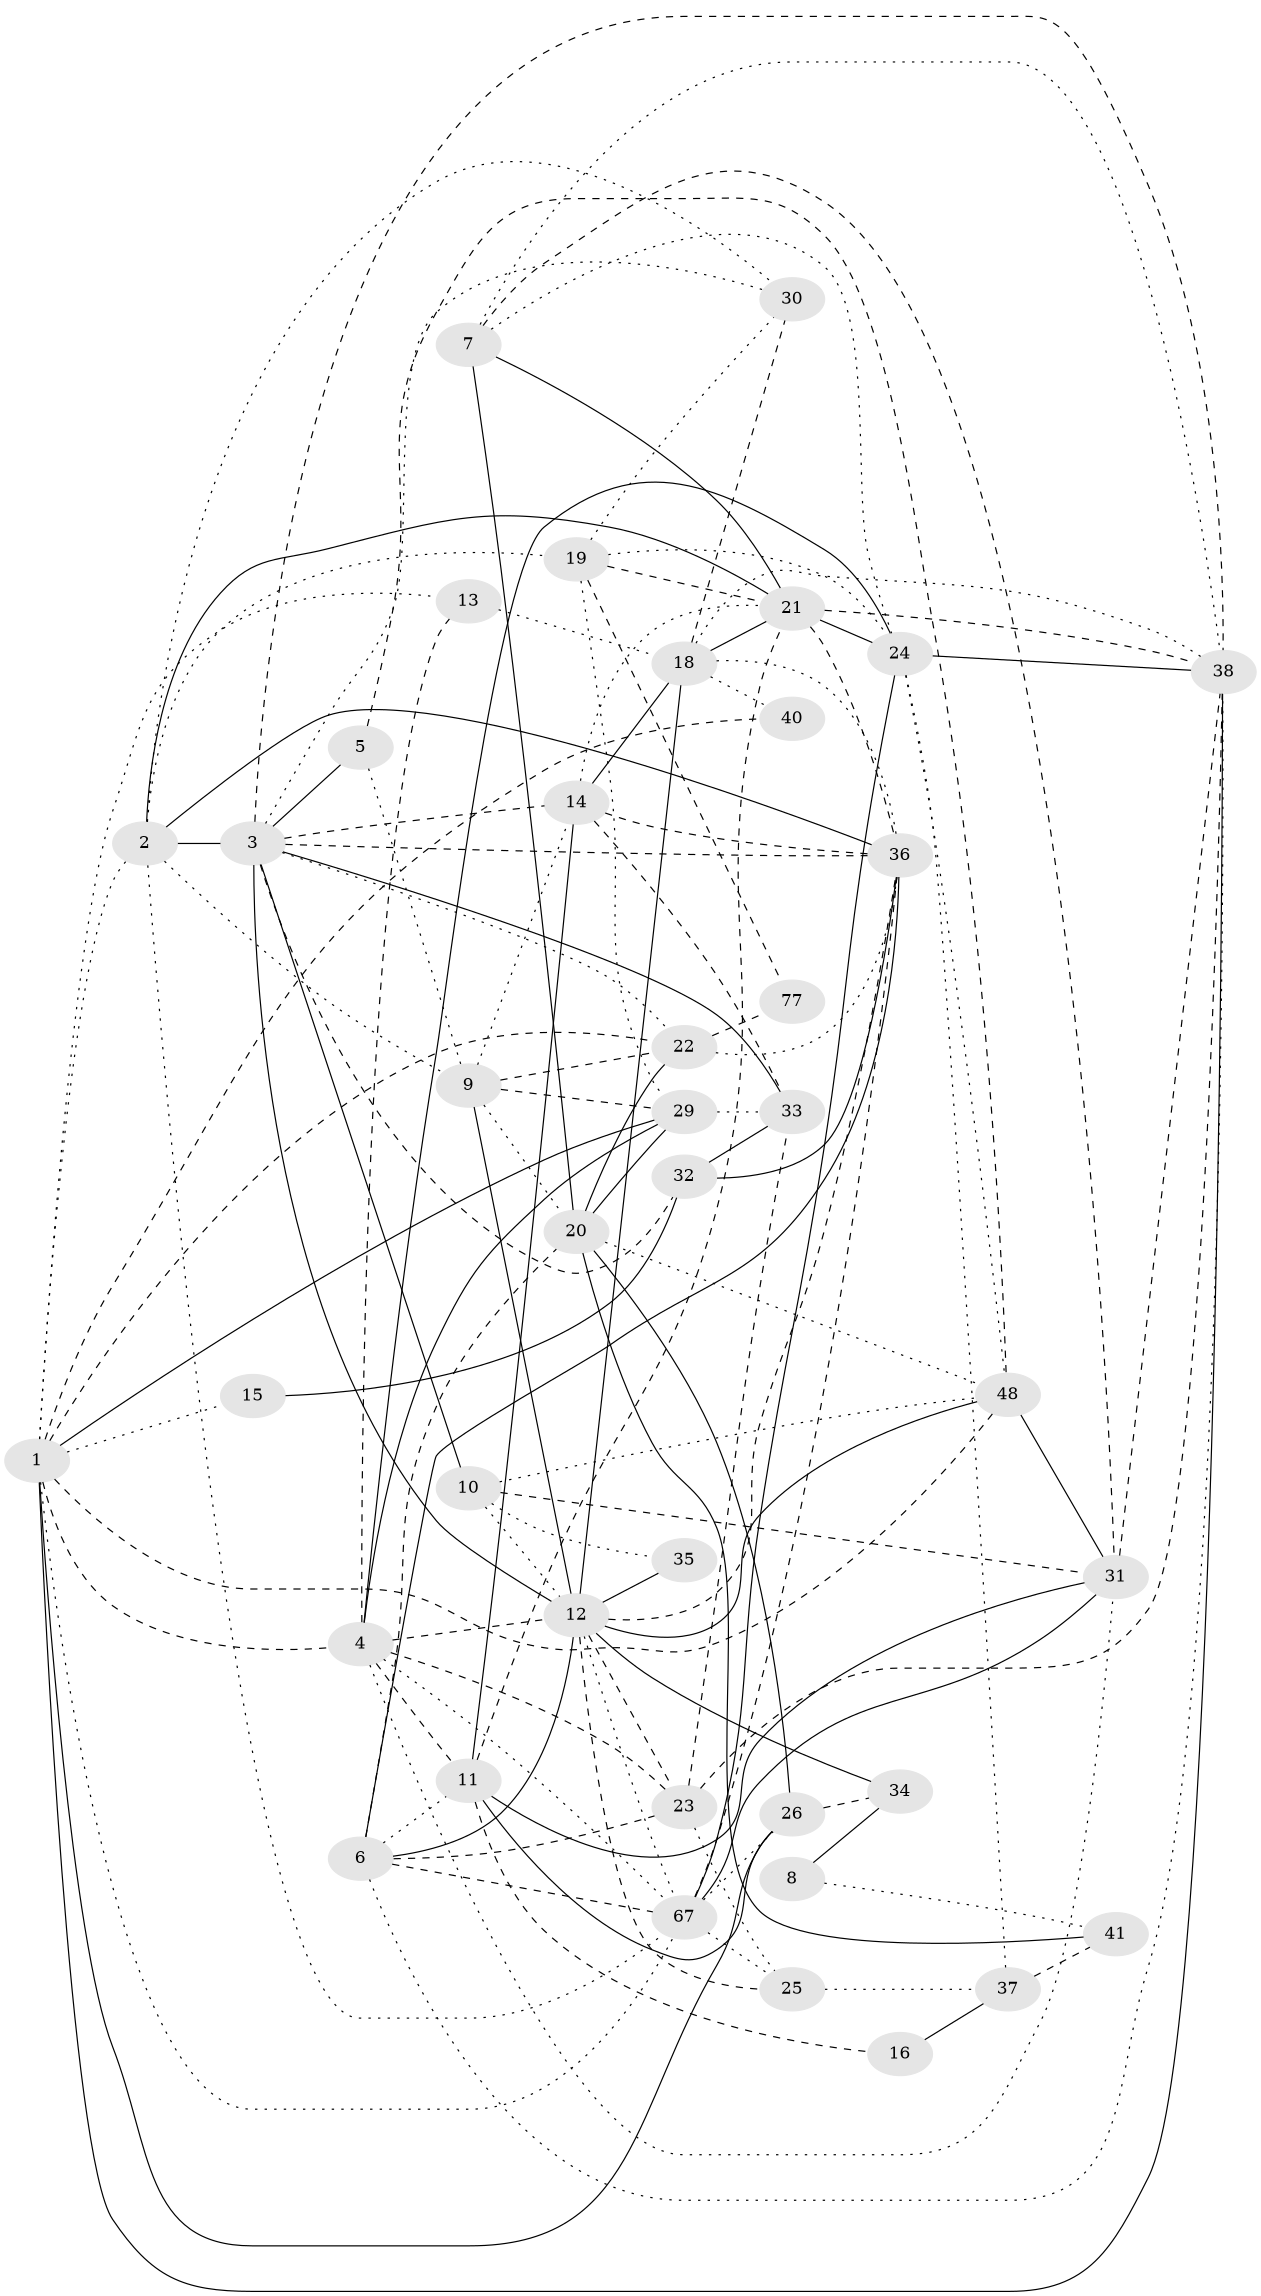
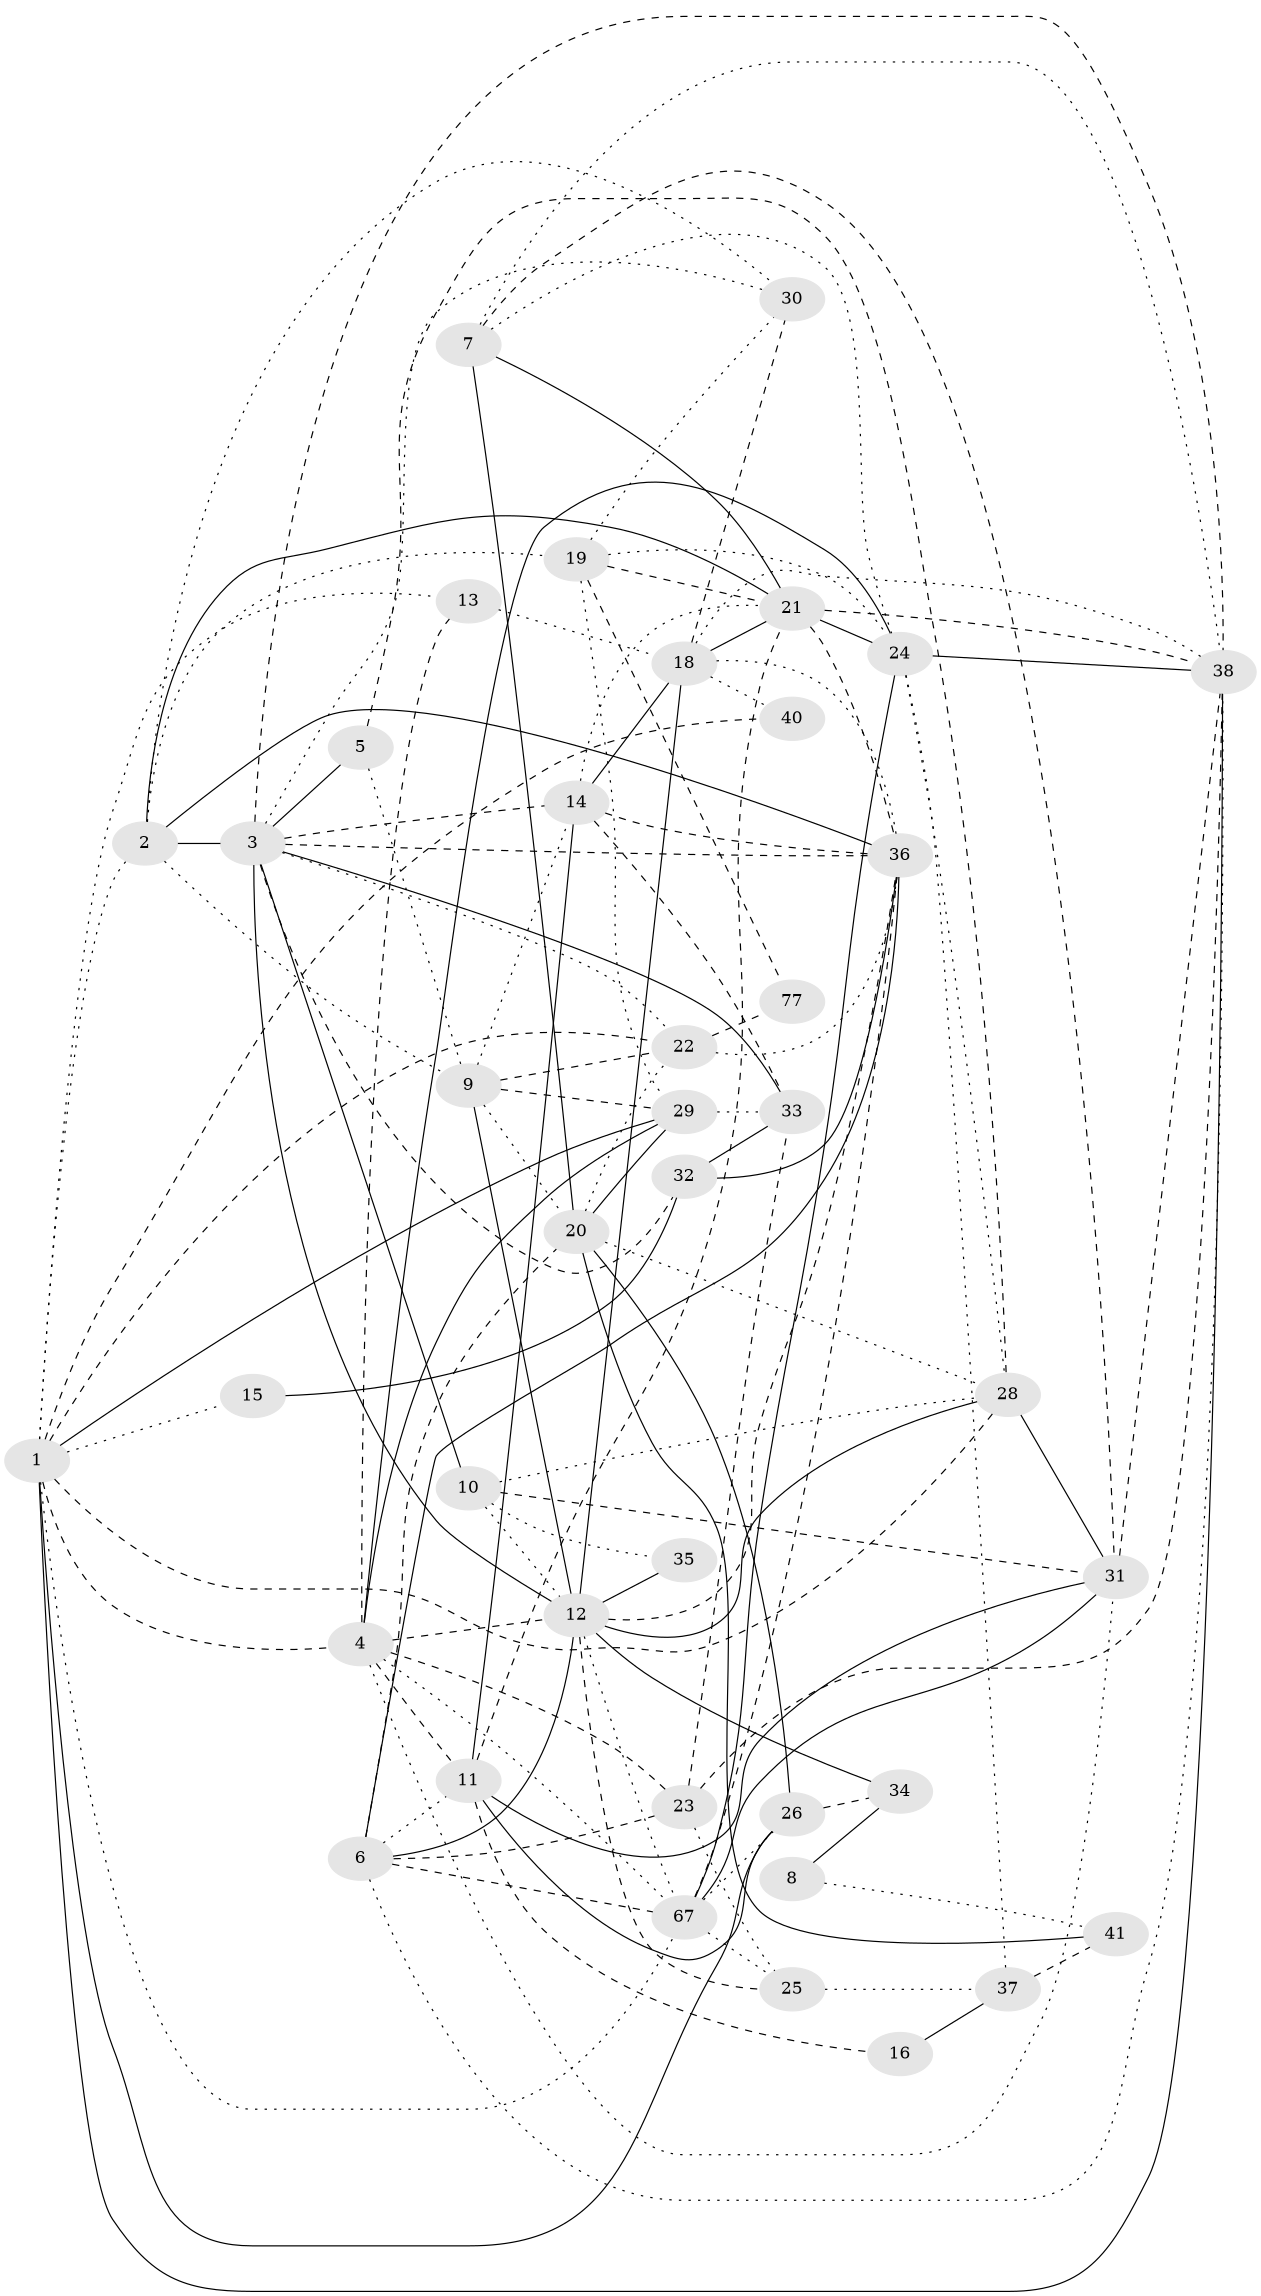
edge "22" -- "20": style solid -> dotted
node "48": label "48" -> "28"
edge "2" -- "67": removed
edge "12" -- "23": removed
